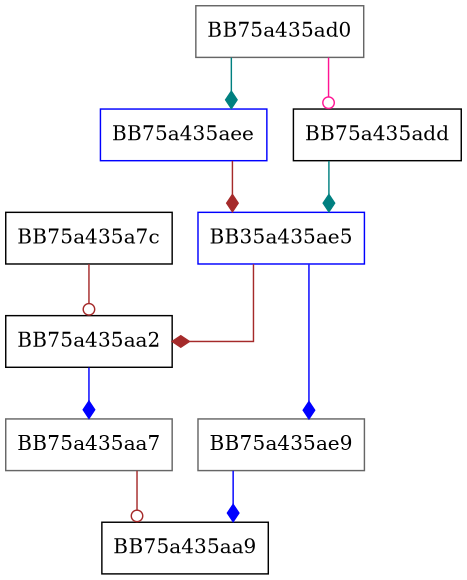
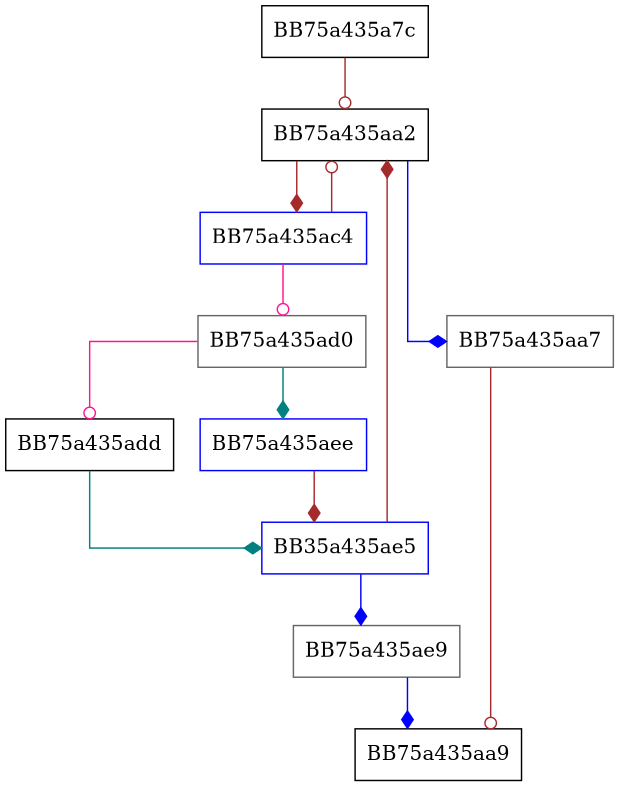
node "BB75a435ac4": added
